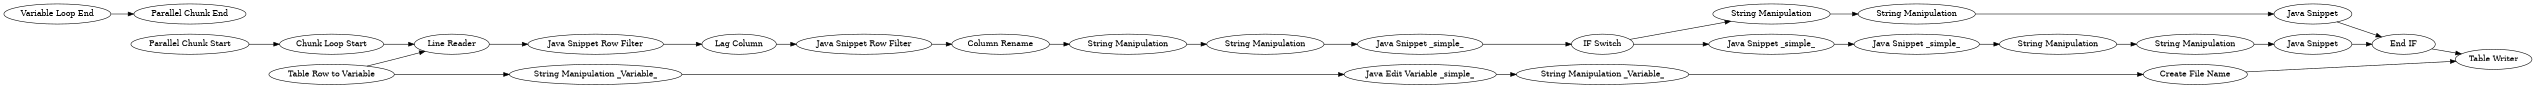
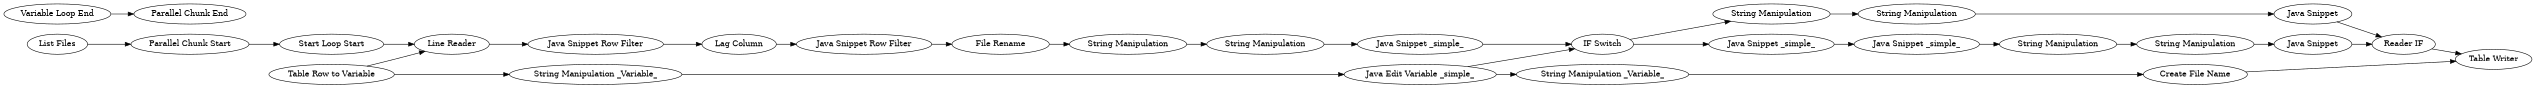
node "List Files": added
node "Chunk Loop Start": label "Chunk Loop Start" -> "Start Loop Start"
node "Column Rename": label "Column Rename" -> "File Rename"
node "End IF": label "End IF" -> "Reader IF"
edge "Java Edit Variable _simple_" -> "IF Switch": added
